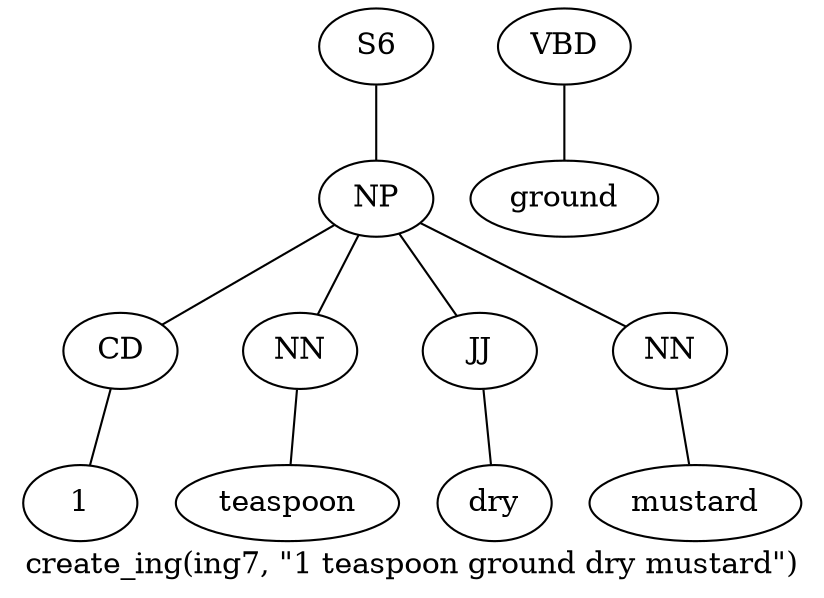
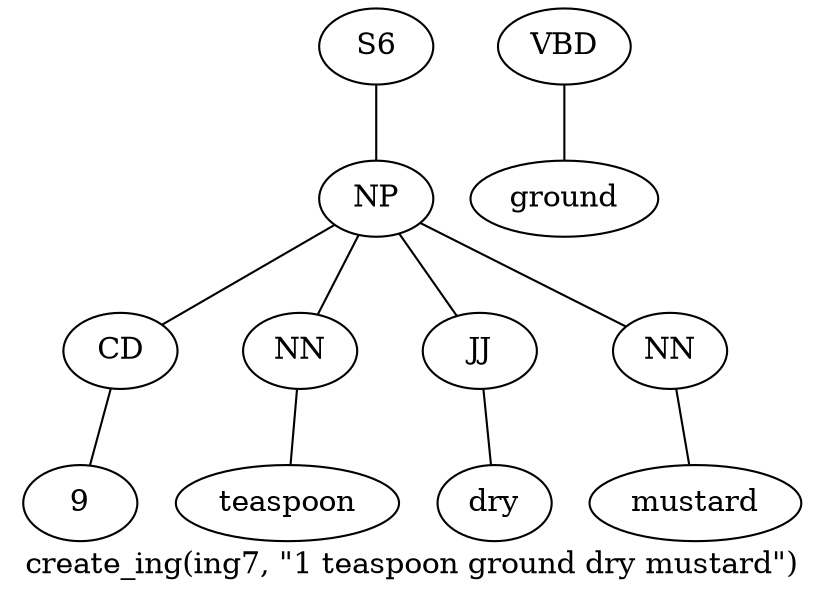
node "1": label "1" -> "9"
